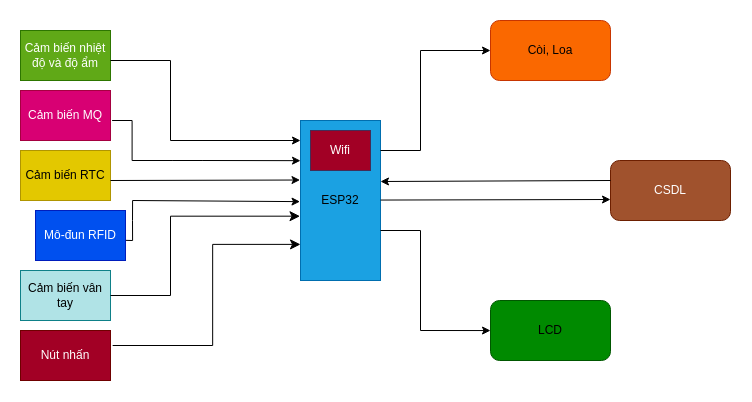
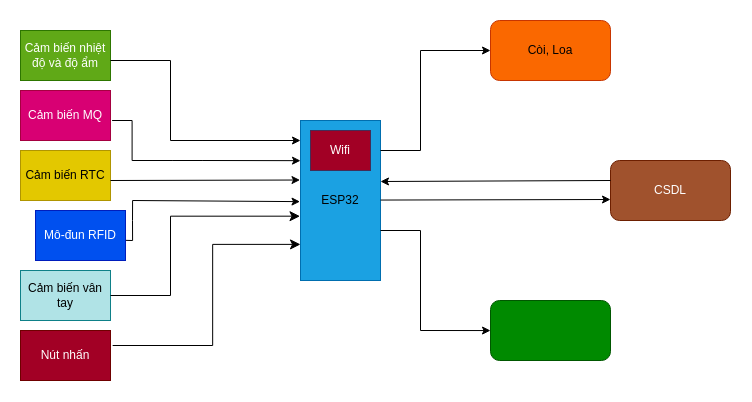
node "LCD": removed
